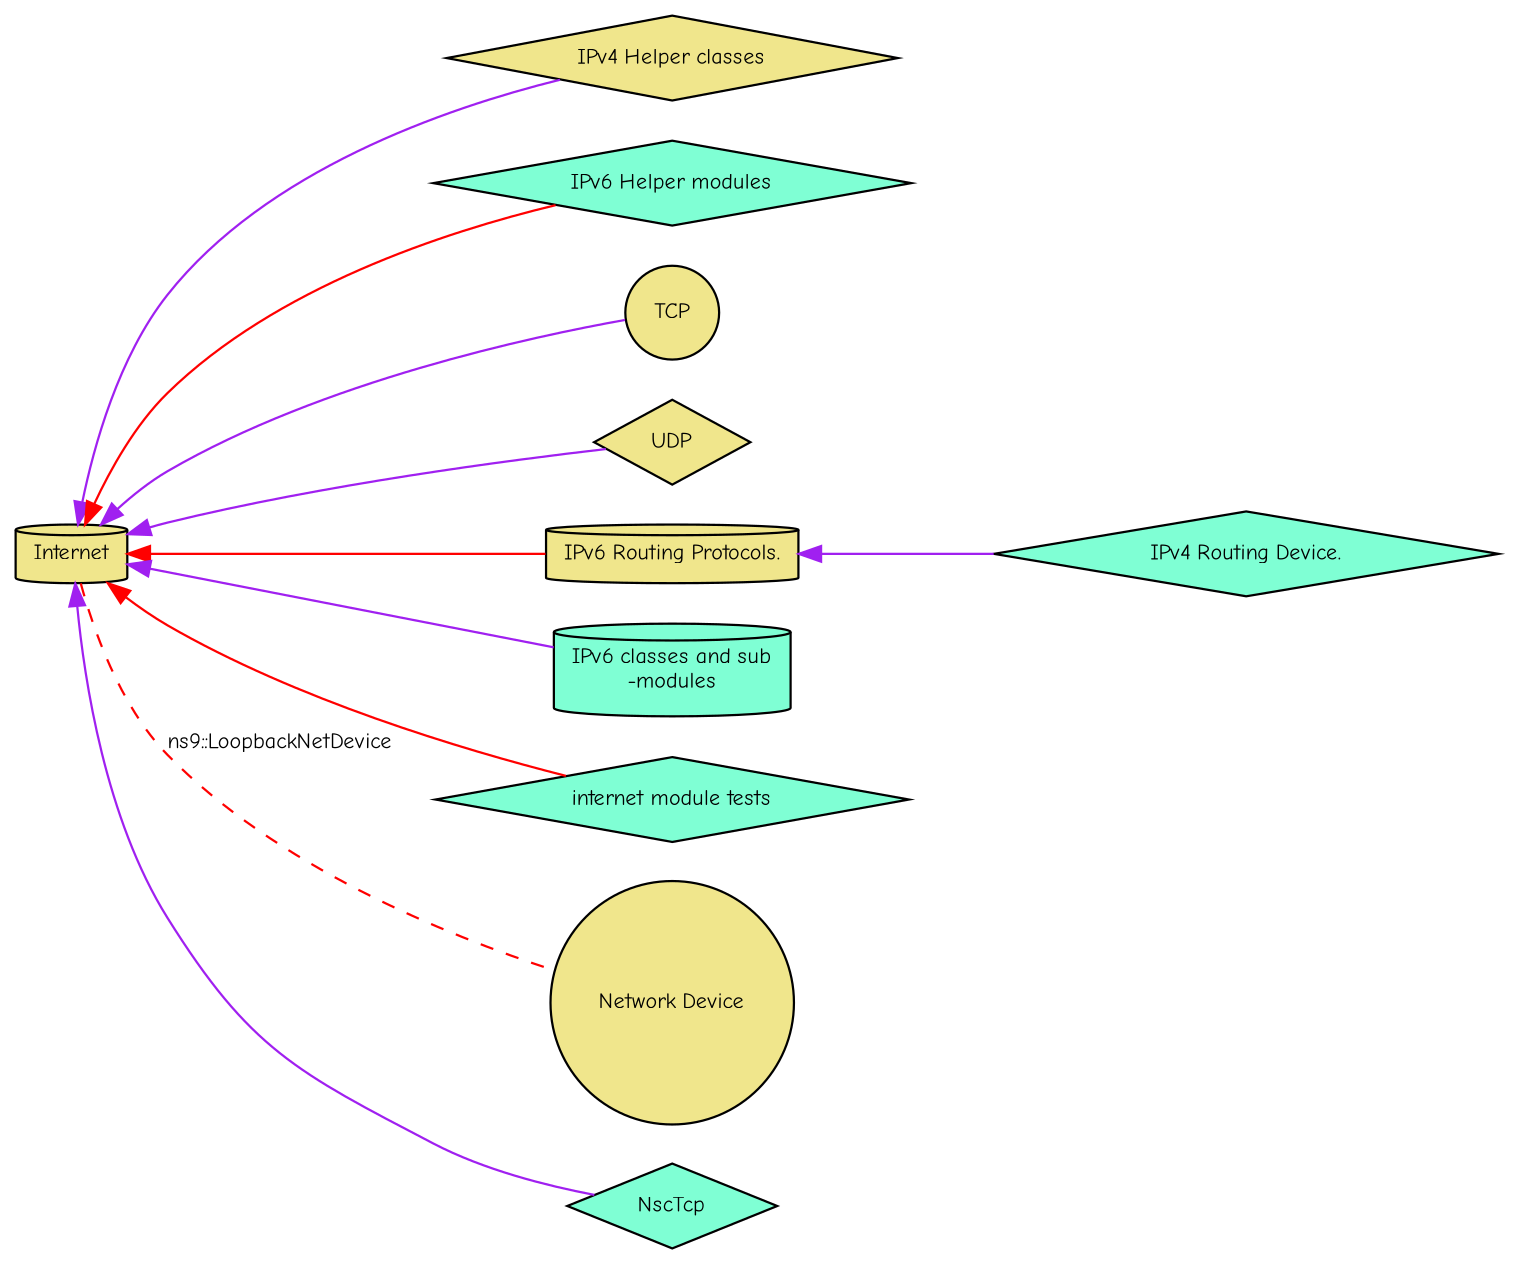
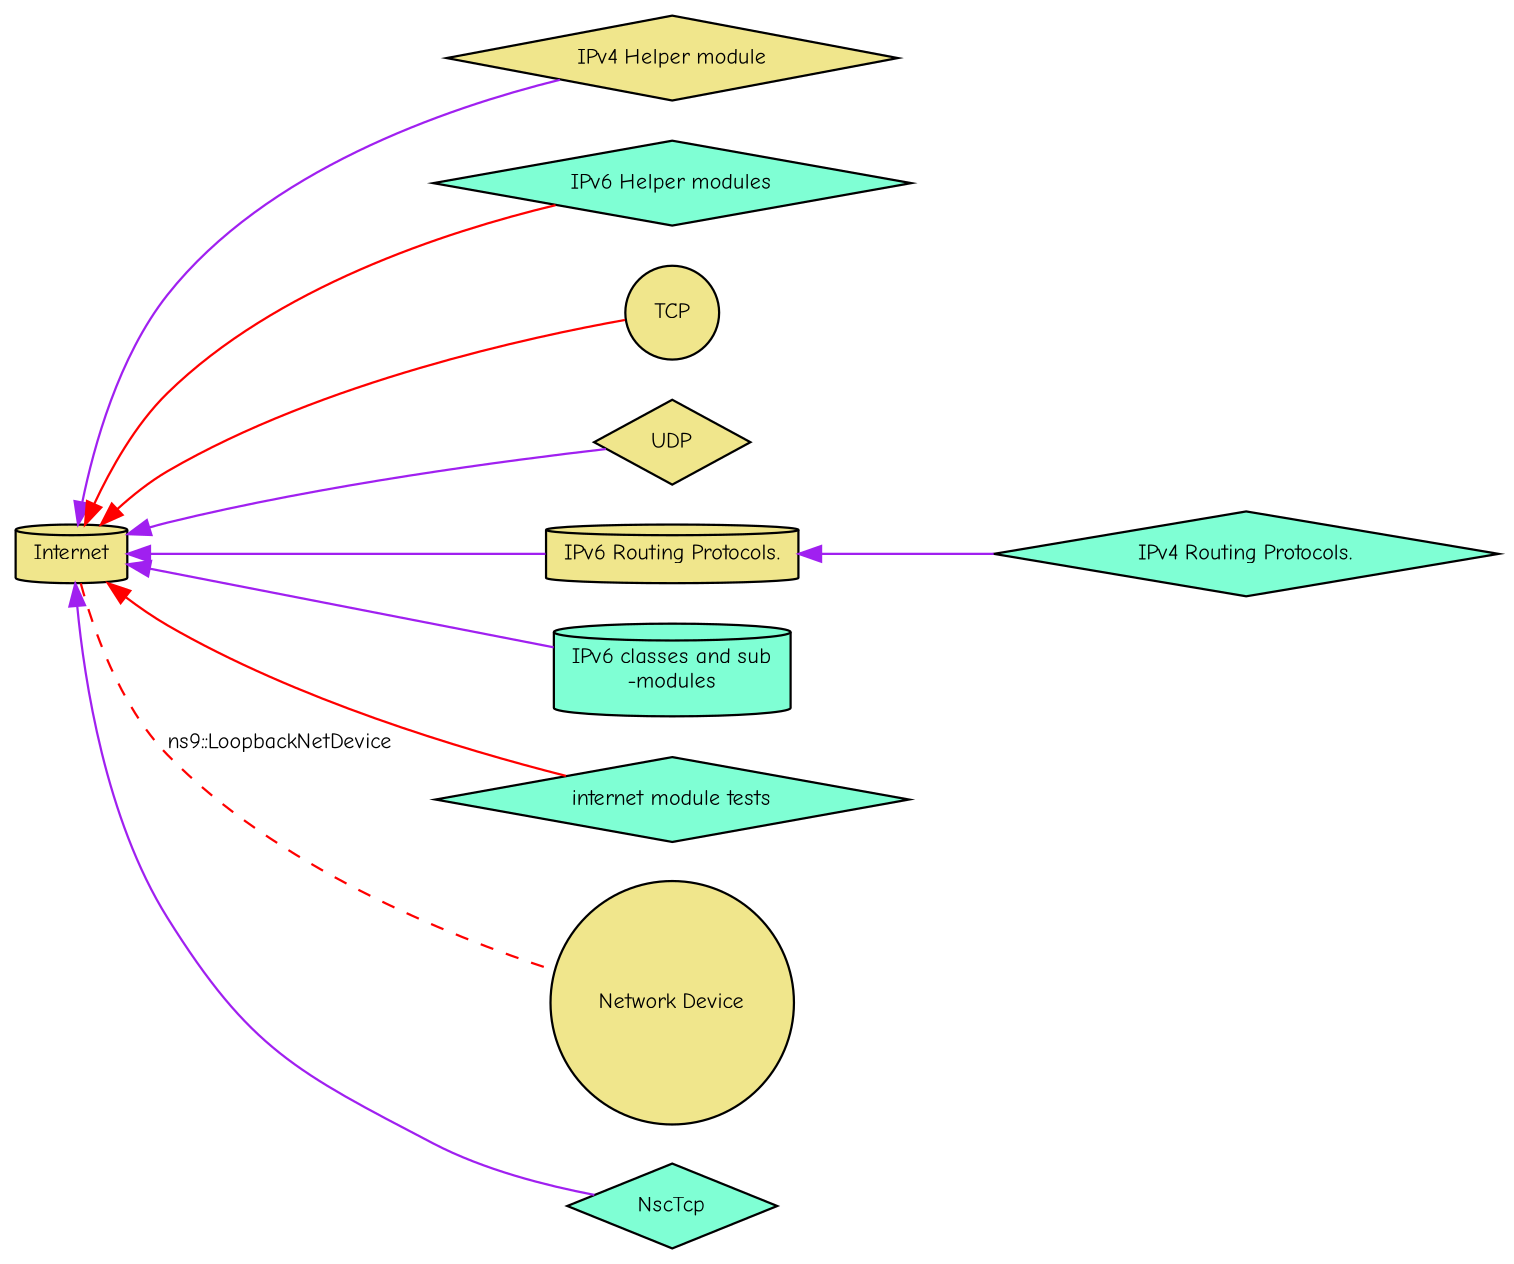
node "IPv4 Helper classes": label "IPv4 Helper classes" -> "IPv4 Helper module"
edge "TCP" -> "Internet": color purple -> red
edge "IPv6 Routing Protocols." -> "Internet": color red -> purple
node "IPv4 Routing Device.": label "IPv4 Routing Device." -> "IPv4 Routing Protocols."
